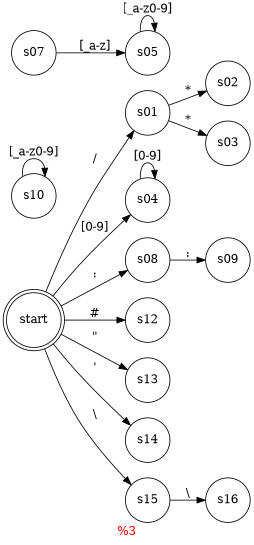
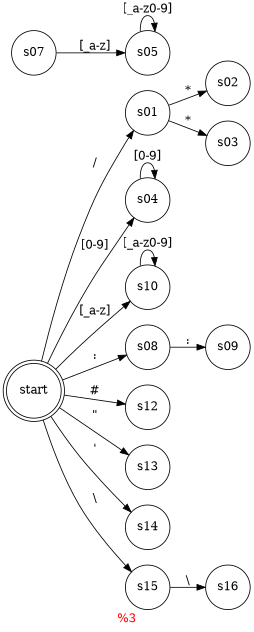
edge "start" -> "s10": added, label "[_a-z]"
